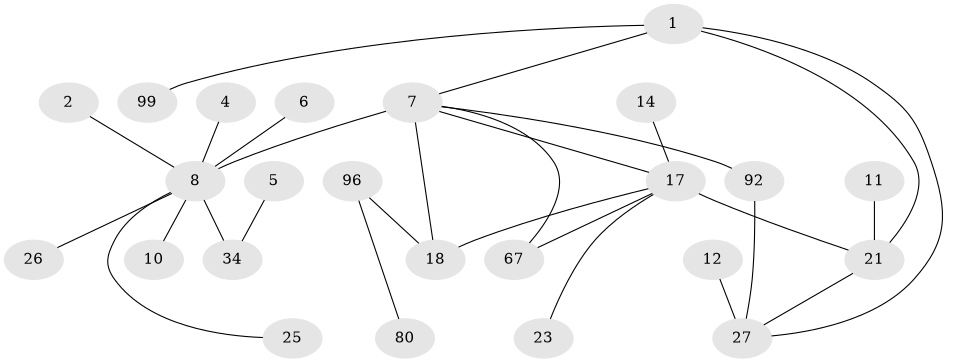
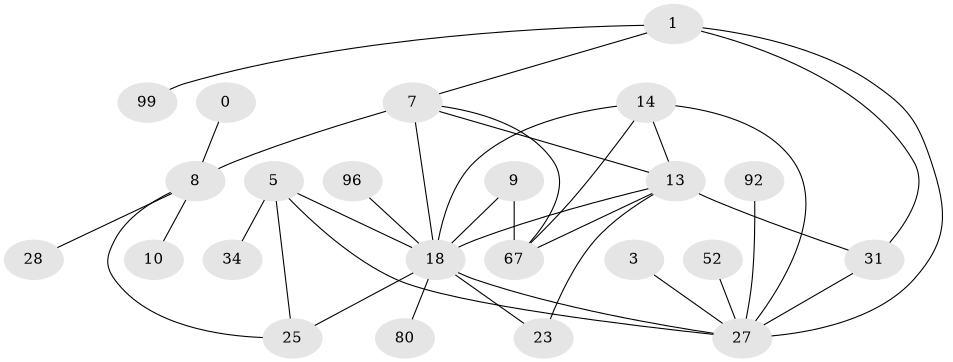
node "2": removed
node "4": label "4" -> "0"
node "6": removed
edge "7" -- "92": removed
edge "14" -- "18": added
edge "14" -- "27": added
node "9": added
node "17": label "17" -> "13"
node "11": removed
edge "14" -- "67": added
edge "8" -- "34": removed
edge "5" -- "18": added
node "26": label "26" -> "28"
edge "5" -- "25": added
edge "96" -- "80": now "18" -- "80"
node "3": added
node "12": label "12" -> "52"
node "21": label "21" -> "31"
edge "18" -- "23": added
edge "18" -- "25": added
edge "5" -- "27": added
edge "18" -- "27": added
